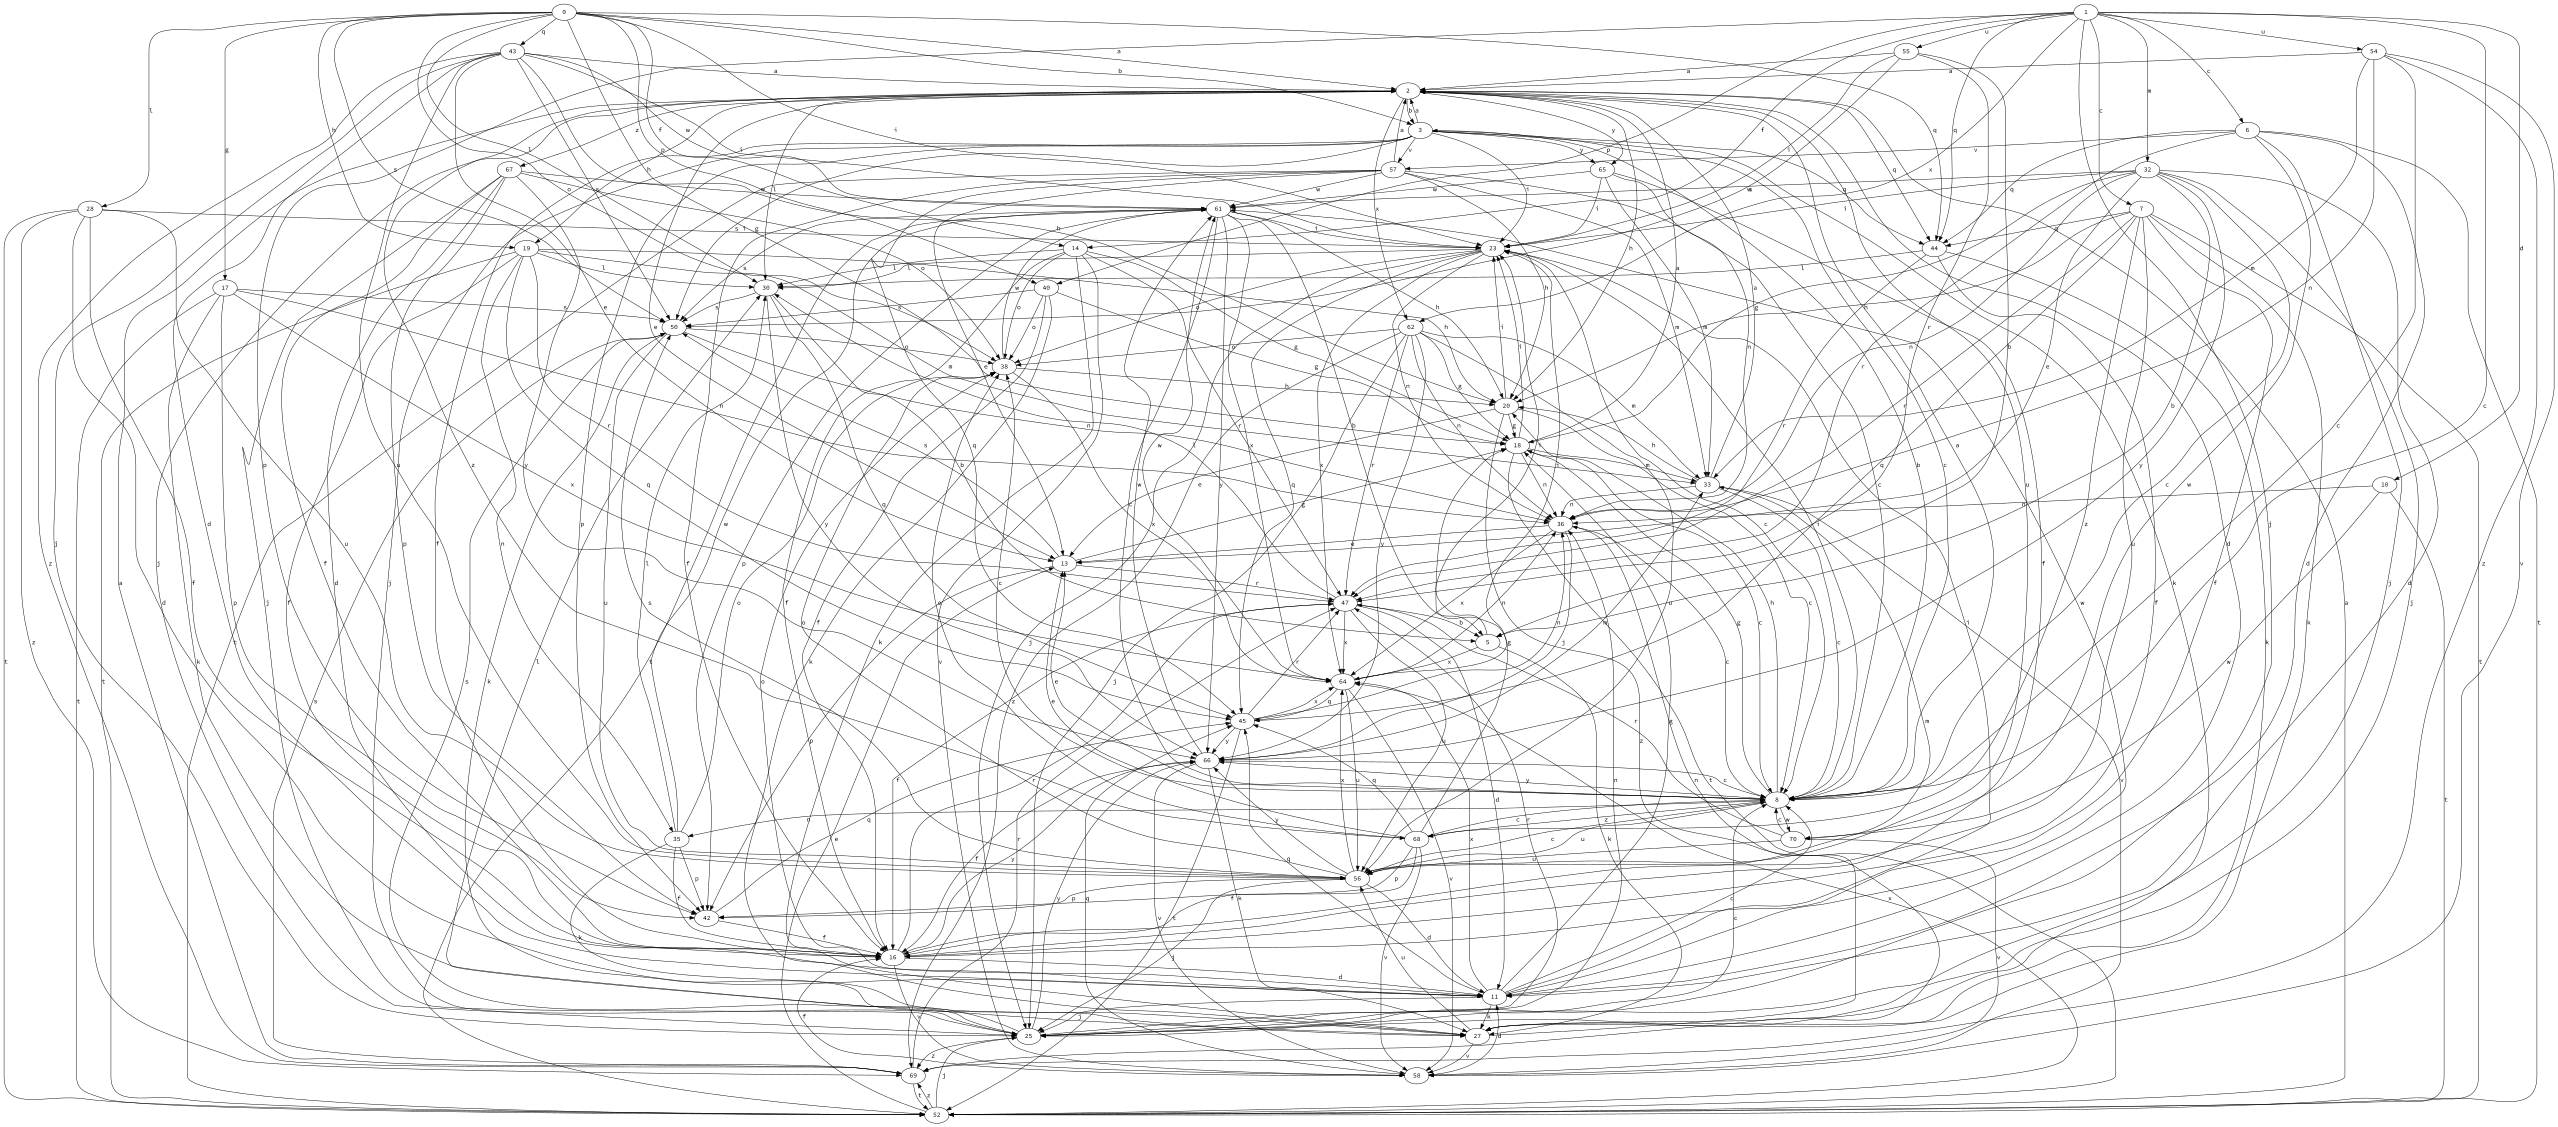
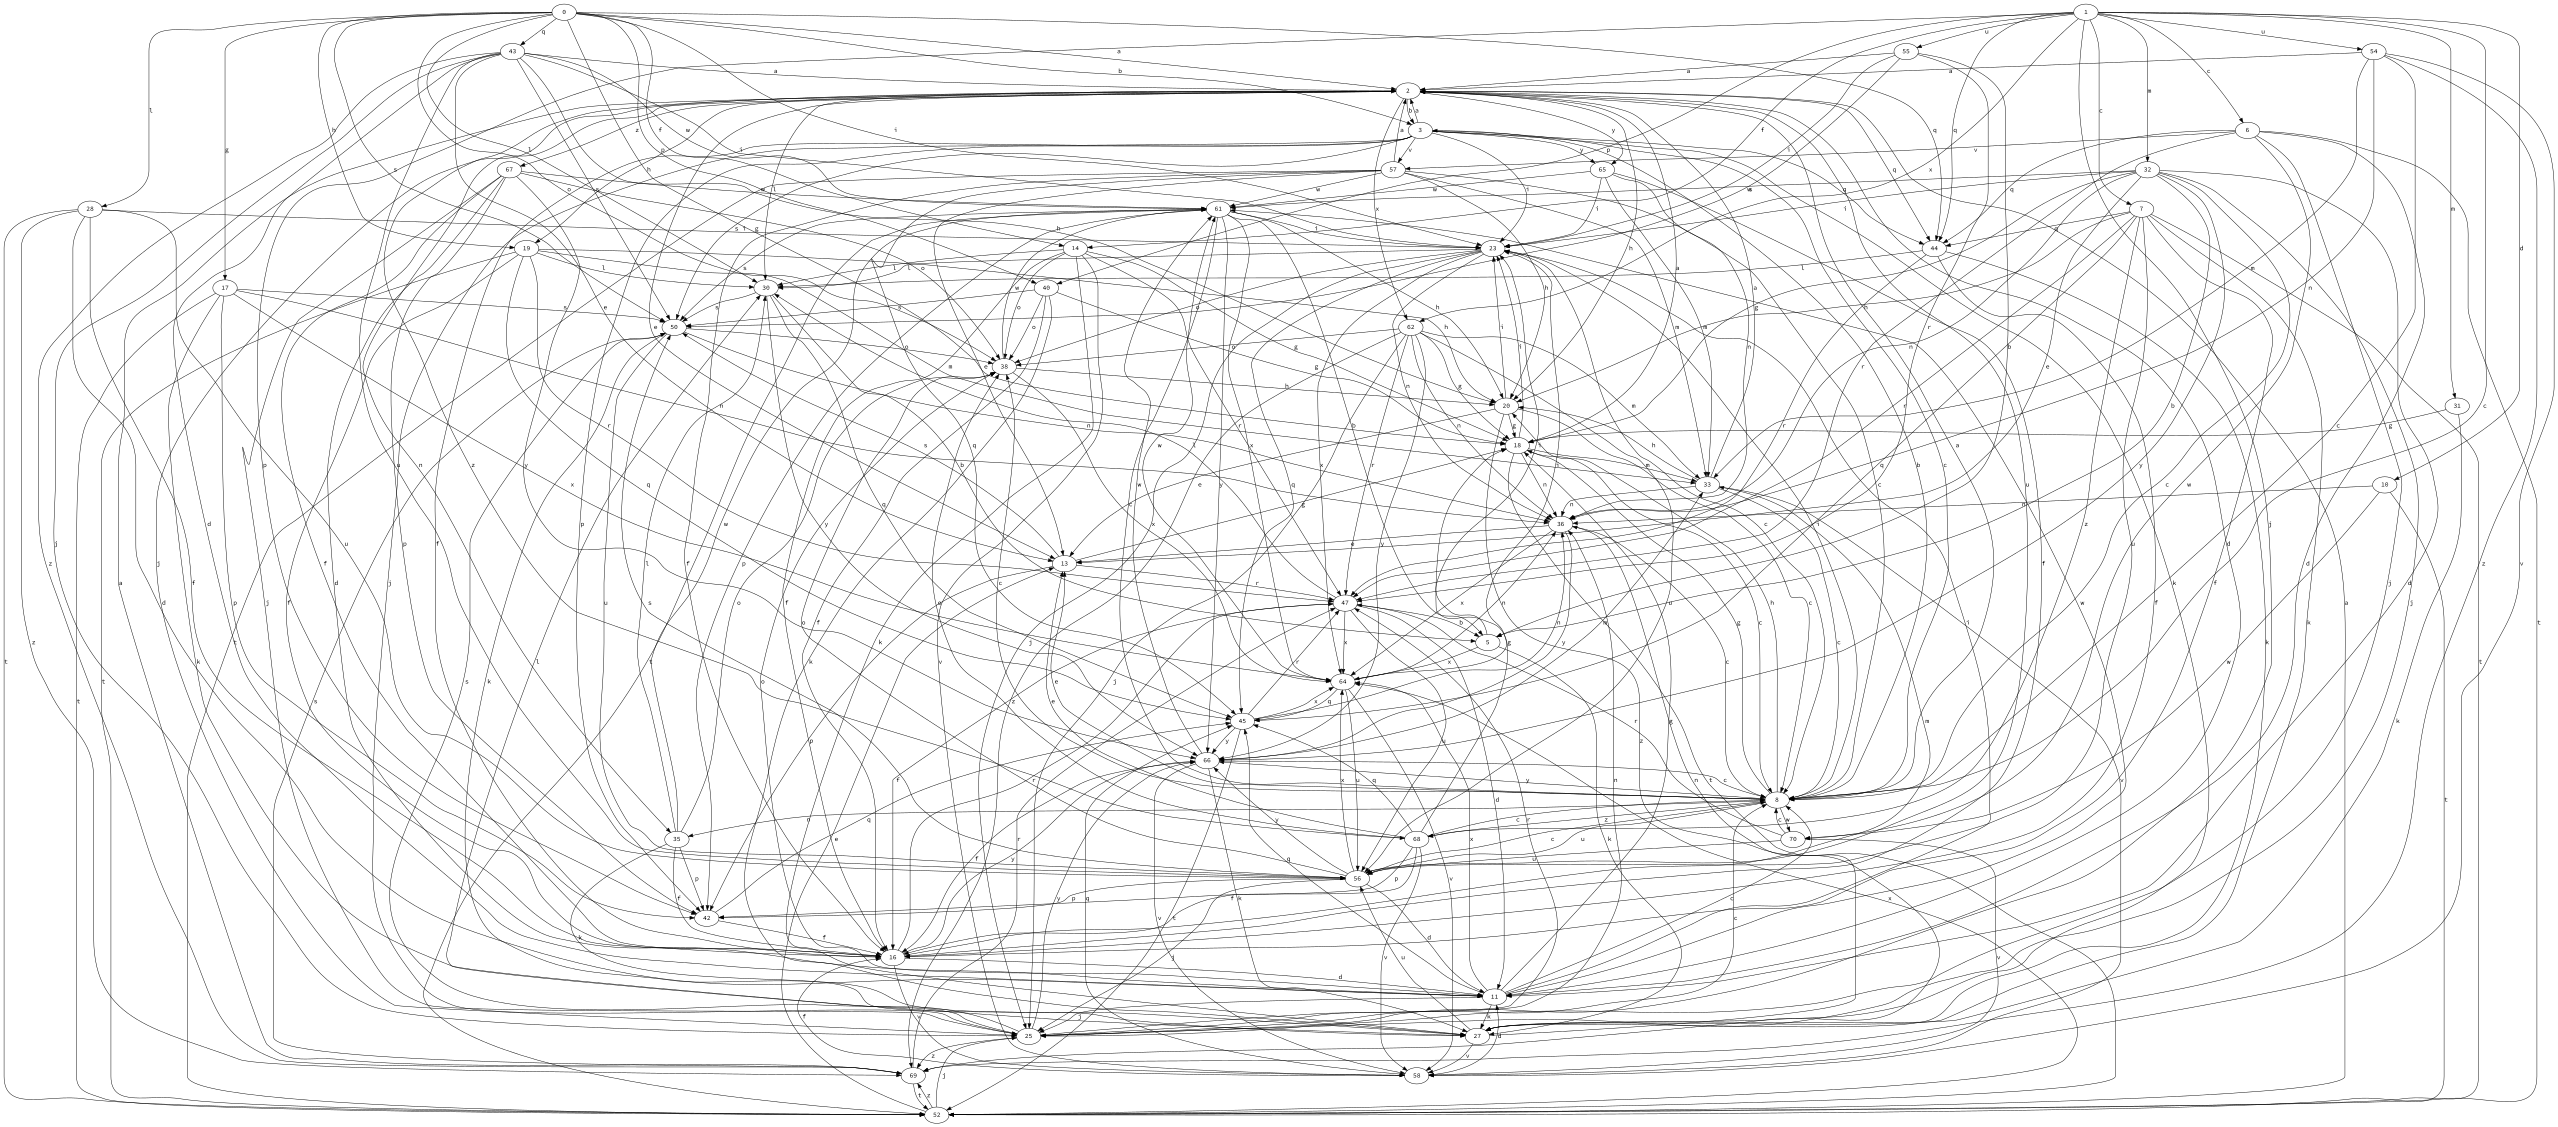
node "31": added
edge "19" -> "35": now "2" -> "35"
edge "36" -> "66": label "j" -> "y"
